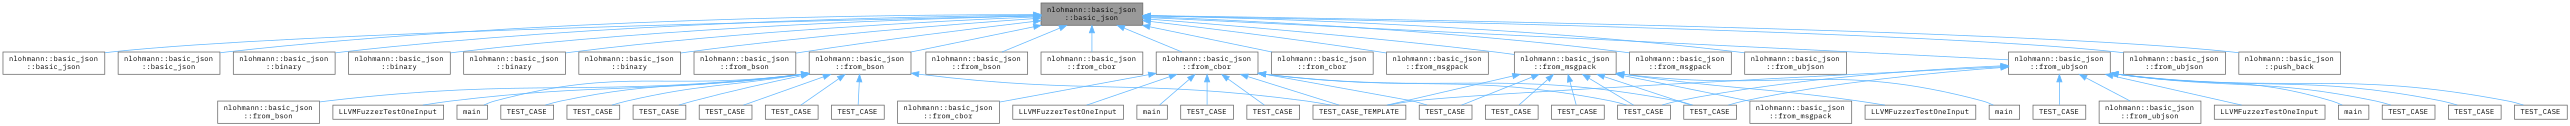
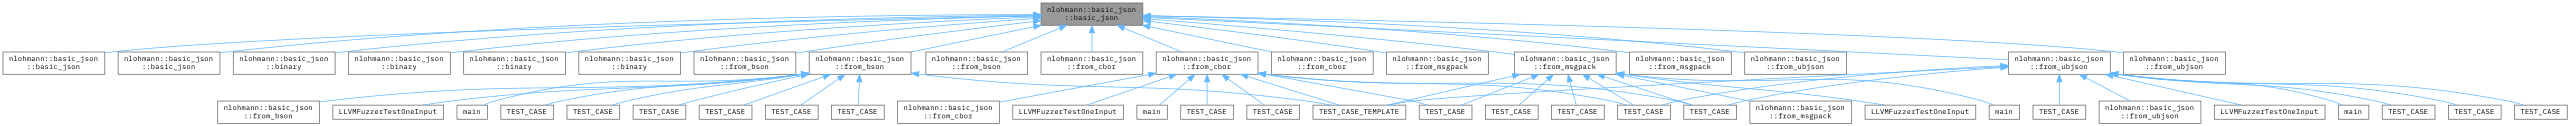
node "nlohmann::basic_json ::push_back": removed
